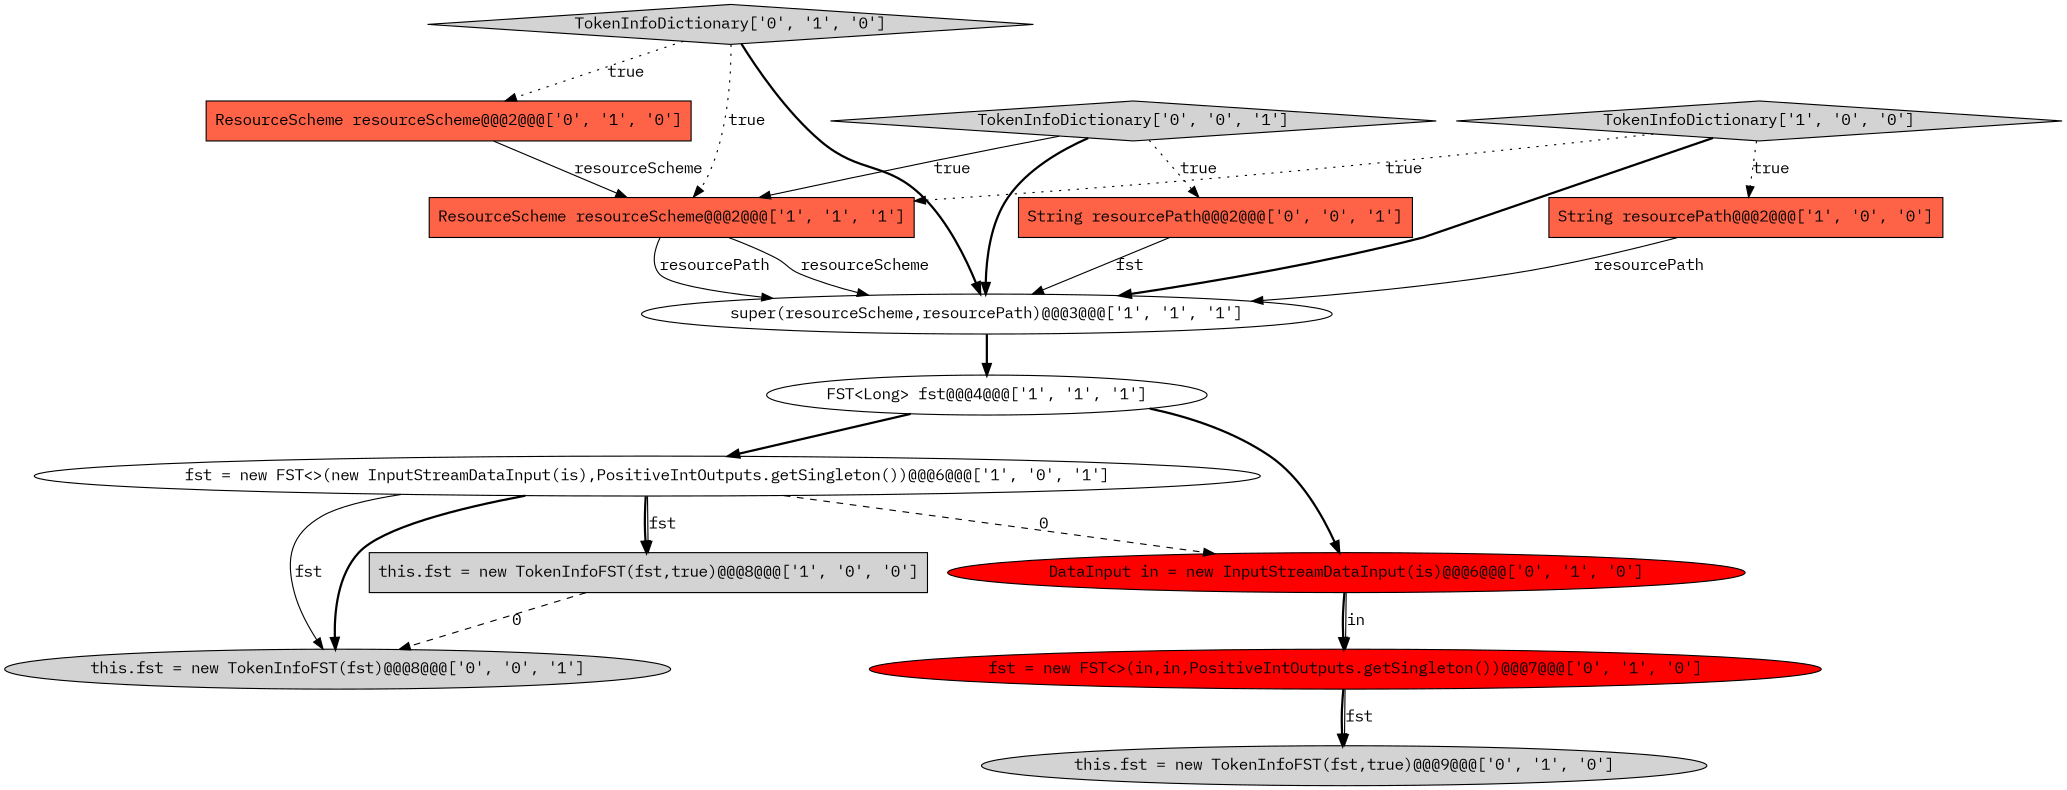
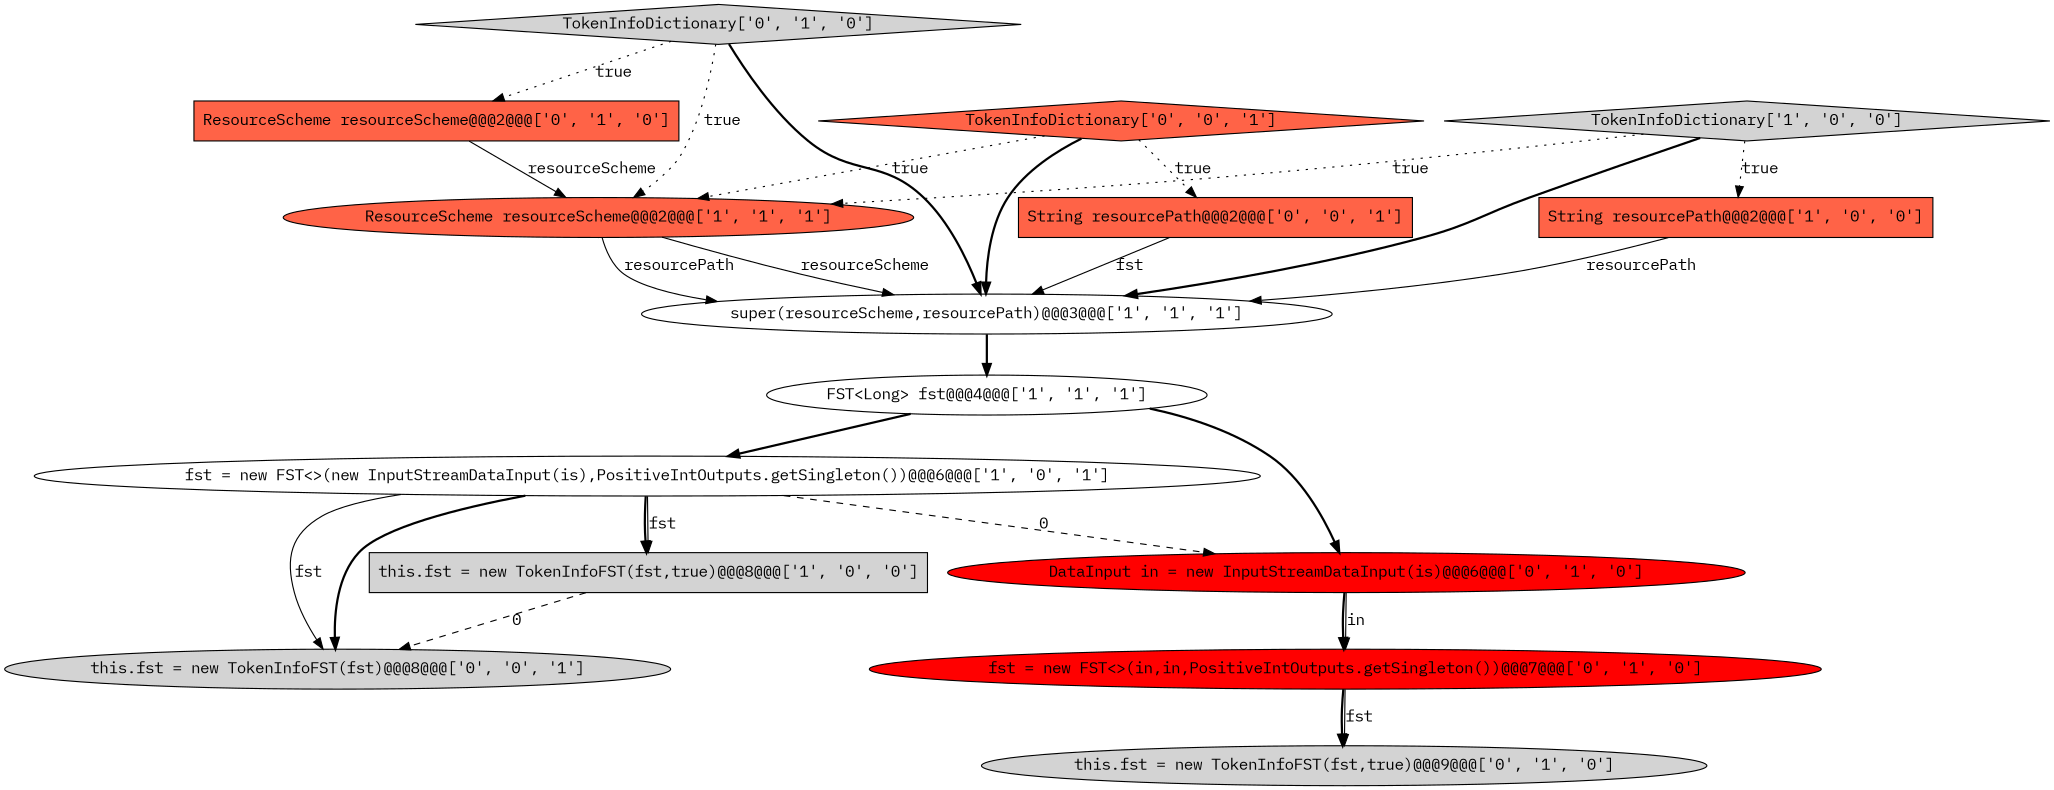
node "TokenInfoDictionary['0', '0', '1']": fillcolor lightgray -> tomato
edge "TokenInfoDictionary['0', '0', '1']" -> "ResourceScheme resourceScheme@@@2@@@['1', '1', '1']": style solid -> dotted
node "ResourceScheme resourceScheme@@@2@@@['1', '1', '1']": shape box -> ellipse
